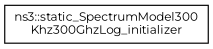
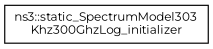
node "ns3::static_SpectrumModel300 Khz300GhzLog_initializer": label "ns3::static_SpectrumModel300 Khz300GhzLog_initializer" -> "ns3::static_SpectrumModel303 Khz300GhzLog_initializer"
